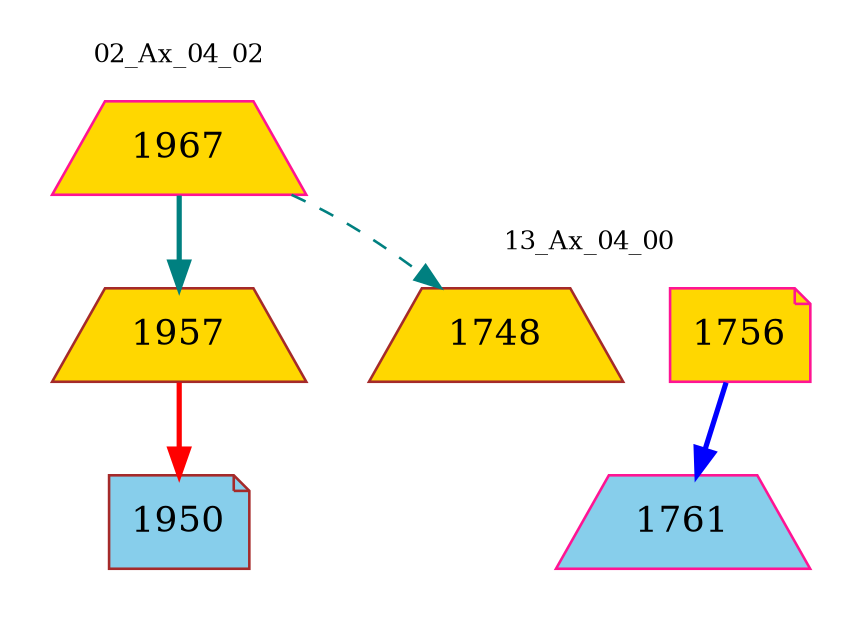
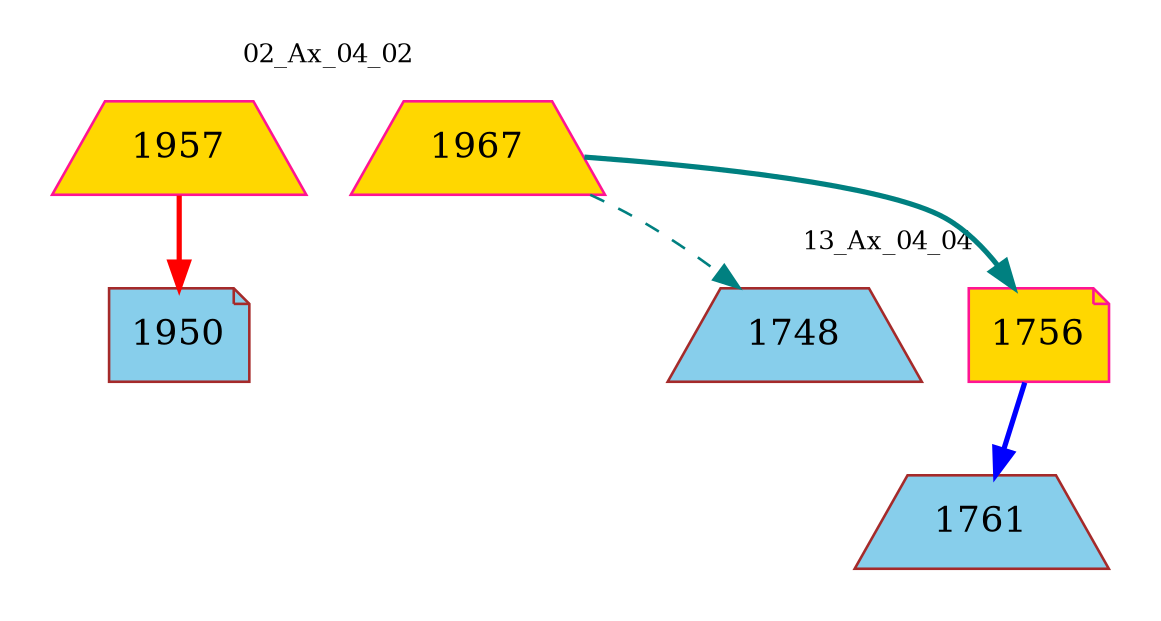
edge "1967" -> "1957": now "1967" -> "1756"
cluster "13_Ax_04_00": label "13_Ax_04_00" -> "13_Ax_04_04"
node "1957": color brown -> deeppink
node "1748": fillcolor gold -> skyblue
node "1761": color deeppink -> brown
